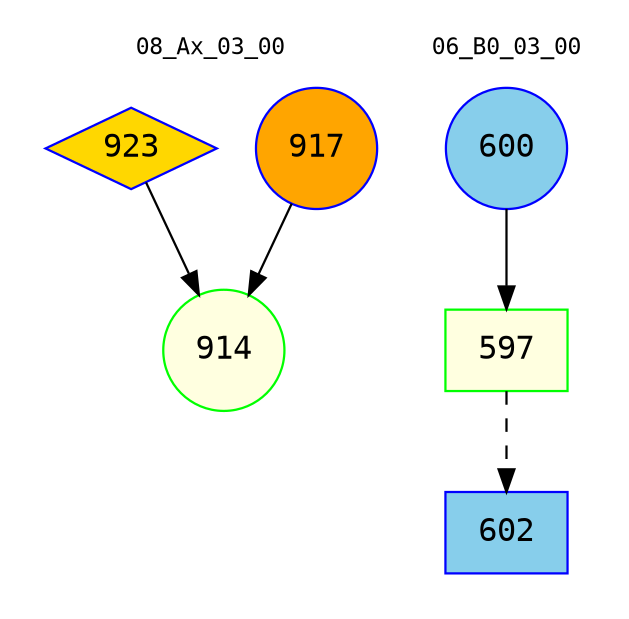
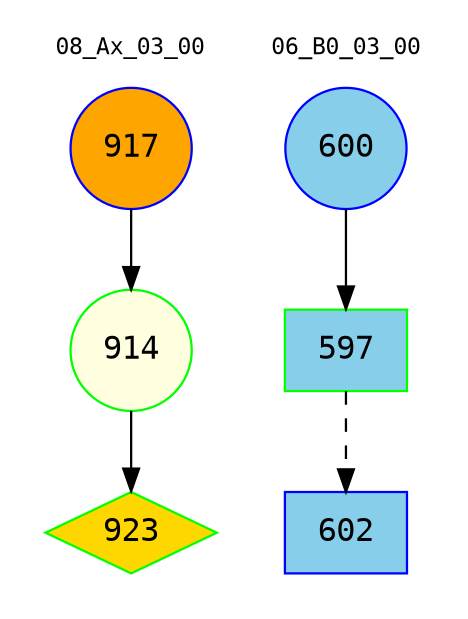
node "923": color blue -> green
edge "923" -> "914": reversed
node "597": fillcolor lightyellow -> skyblue
